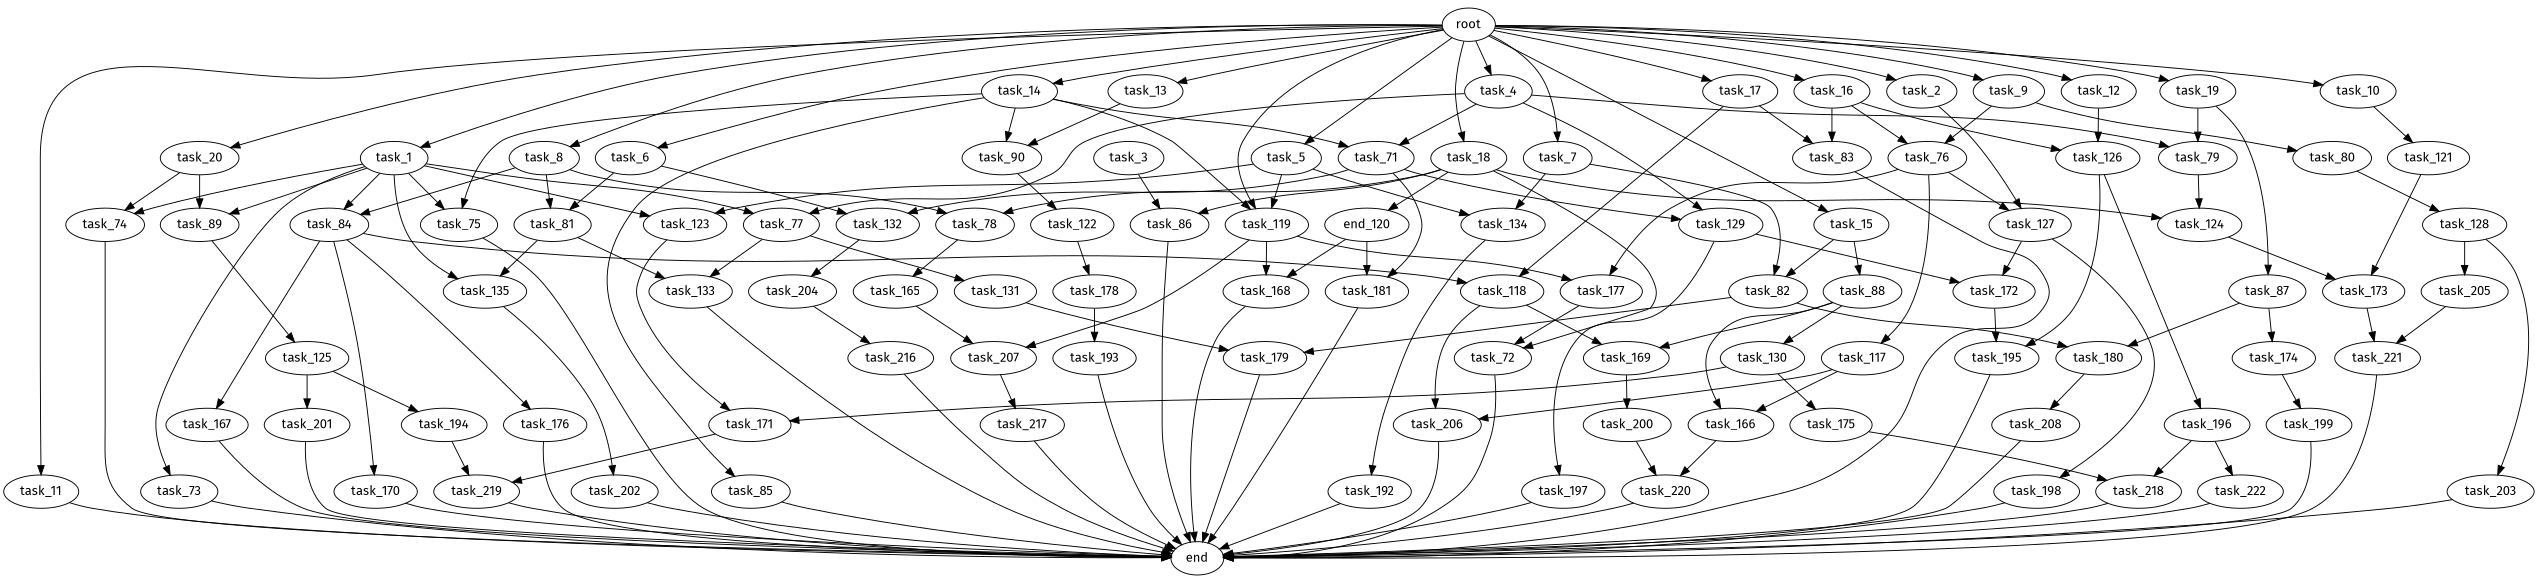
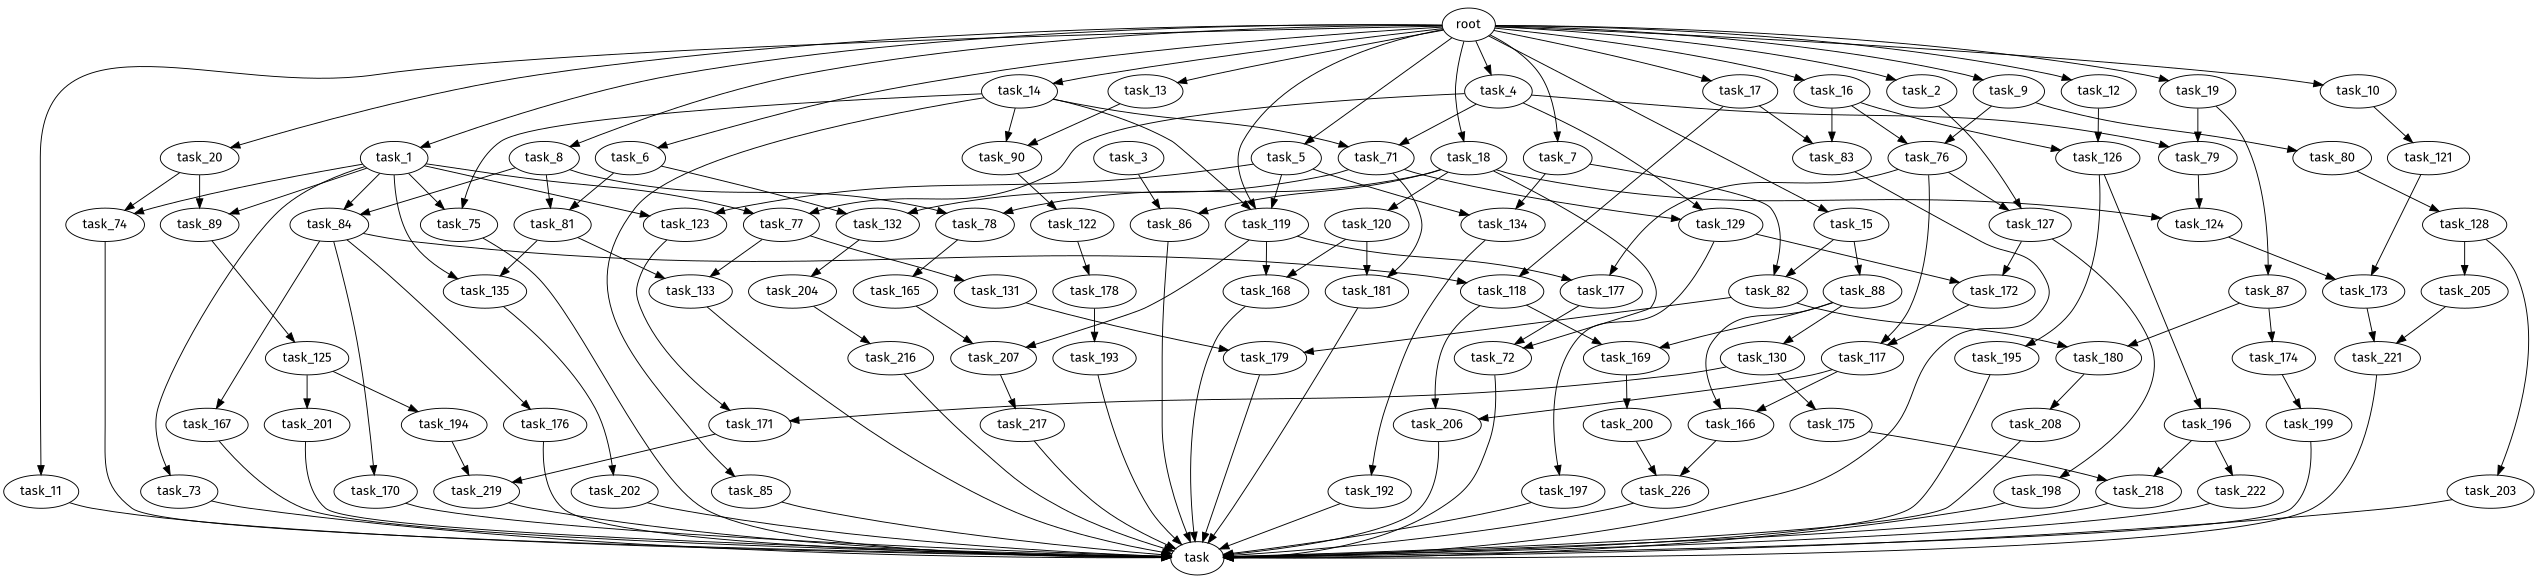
node "end_120": label "end_120" -> "task_120"
edge "task_172" -> "task_195": now "task_172" -> "task_117"
node "task_220": label "task_220" -> "task_226"
node "end": label "end" -> "task"
